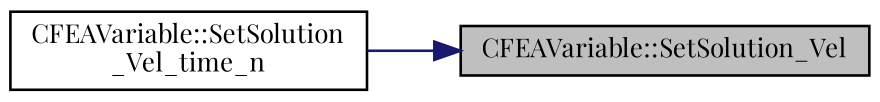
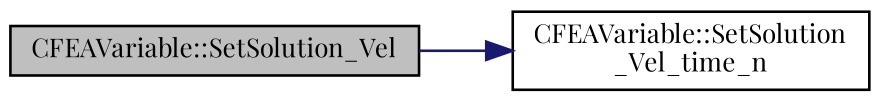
edge "CFEAVariable::SetSolution _Vel_time_n" -> "CFEAVariable::SetSolution_Vel": reversed
